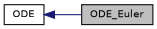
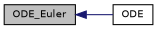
edge "ODE_Euler" -> "ODE": reversed
